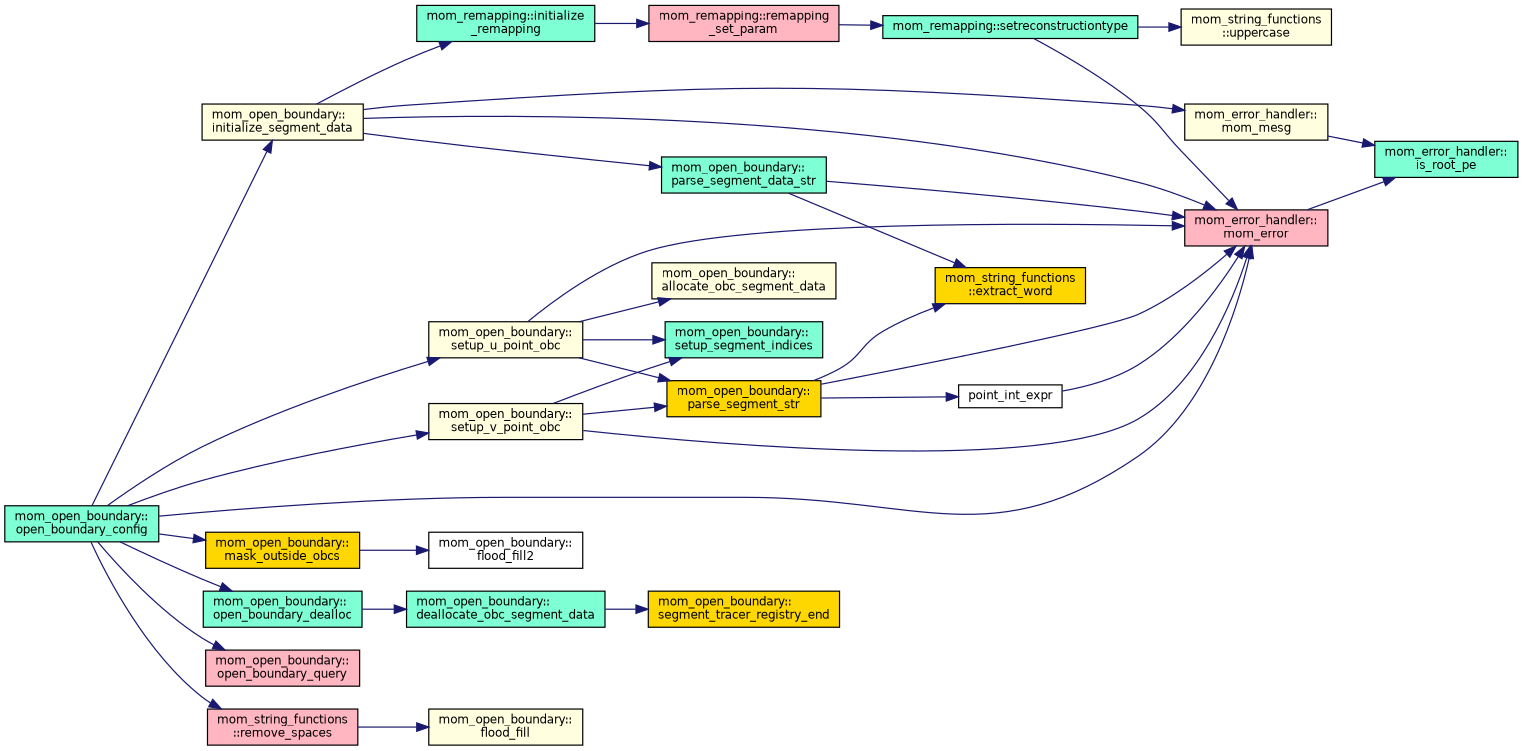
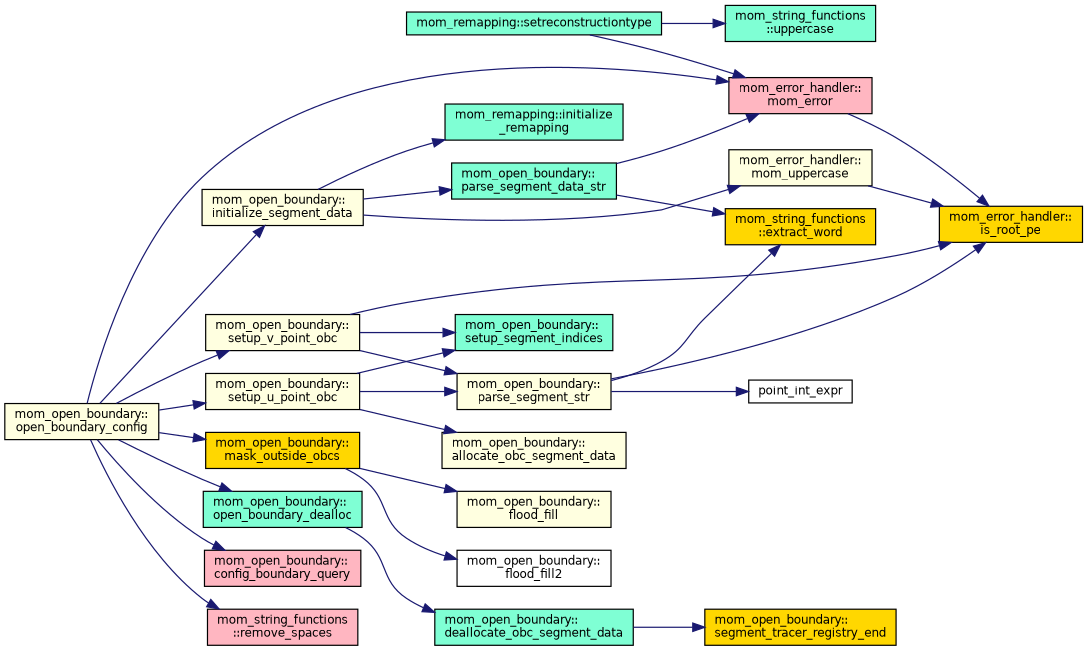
node "mom_remapping::remapping _set_param": removed
node "mom_string_functions ::uppercase": fillcolor lightyellow -> aquamarine
node "mom_error_handler:: mom_mesg": label "mom_error_handler:: mom_mesg" -> "mom_error_handler:: mom_uppercase"
edge "mom_open_boundary:: initialize_segment_data" -> "mom_error_handler:: mom_error": removed
node "mom_error_handler:: is_root_pe": fillcolor aquamarine -> gold
edge "mom_open_boundary:: setup_u_point_obc" -> "mom_error_handler:: mom_error": removed
edge "mom_open_boundary:: parse_segment_str" -> "mom_error_handler:: mom_error": now "mom_open_boundary:: parse_segment_str" -> "mom_error_handler:: is_root_pe"
edge "point_int_expr" -> "mom_error_handler:: mom_error": removed
node "mom_open_boundary:: parse_segment_str": fillcolor gold -> lightyellow
edge "mom_open_boundary:: setup_v_point_obc" -> "mom_error_handler:: mom_error": now "mom_open_boundary:: setup_v_point_obc" -> "mom_error_handler:: is_root_pe"
node "mom_open_boundary:: open_boundary_config": fillcolor aquamarine -> lightyellow
node "mom_open_boundary:: open_boundary_query": label "mom_open_boundary:: open_boundary_query" -> "mom_open_boundary:: config_boundary_query"
edge "mom_string_functions ::remove_spaces" -> "mom_open_boundary:: flood_fill": now "mom_open_boundary:: mask_outside_obcs" -> "mom_open_boundary:: flood_fill"
